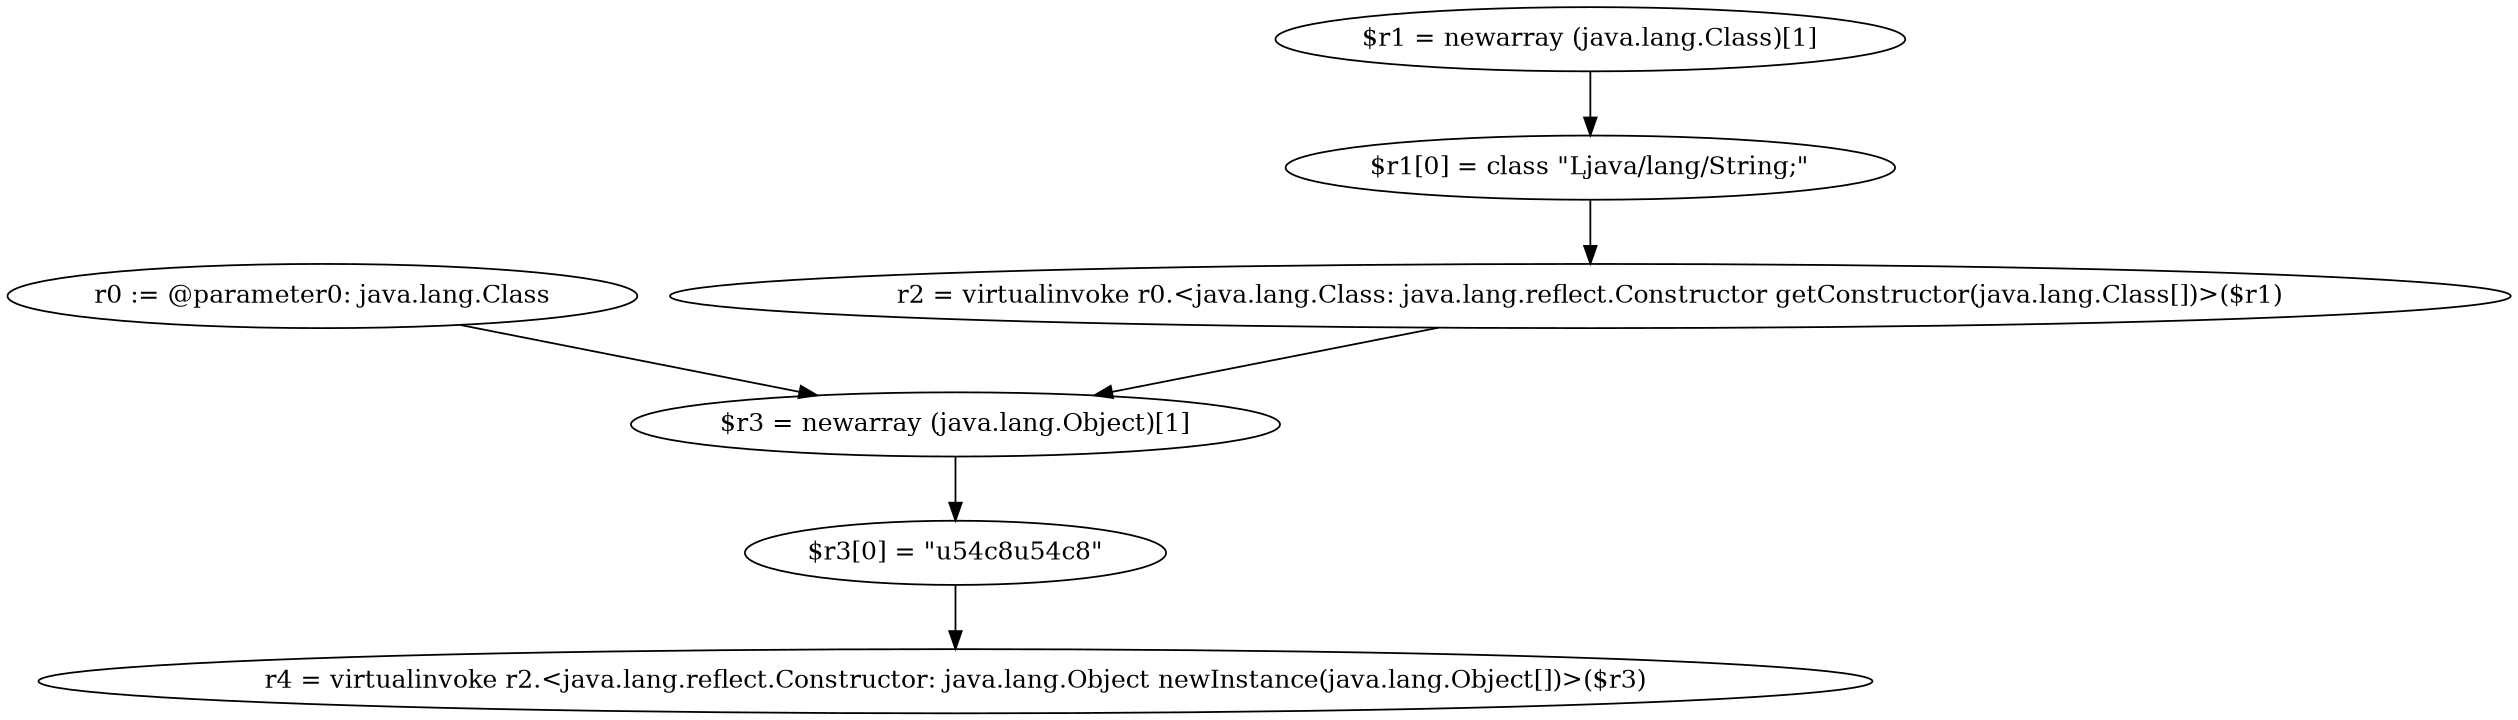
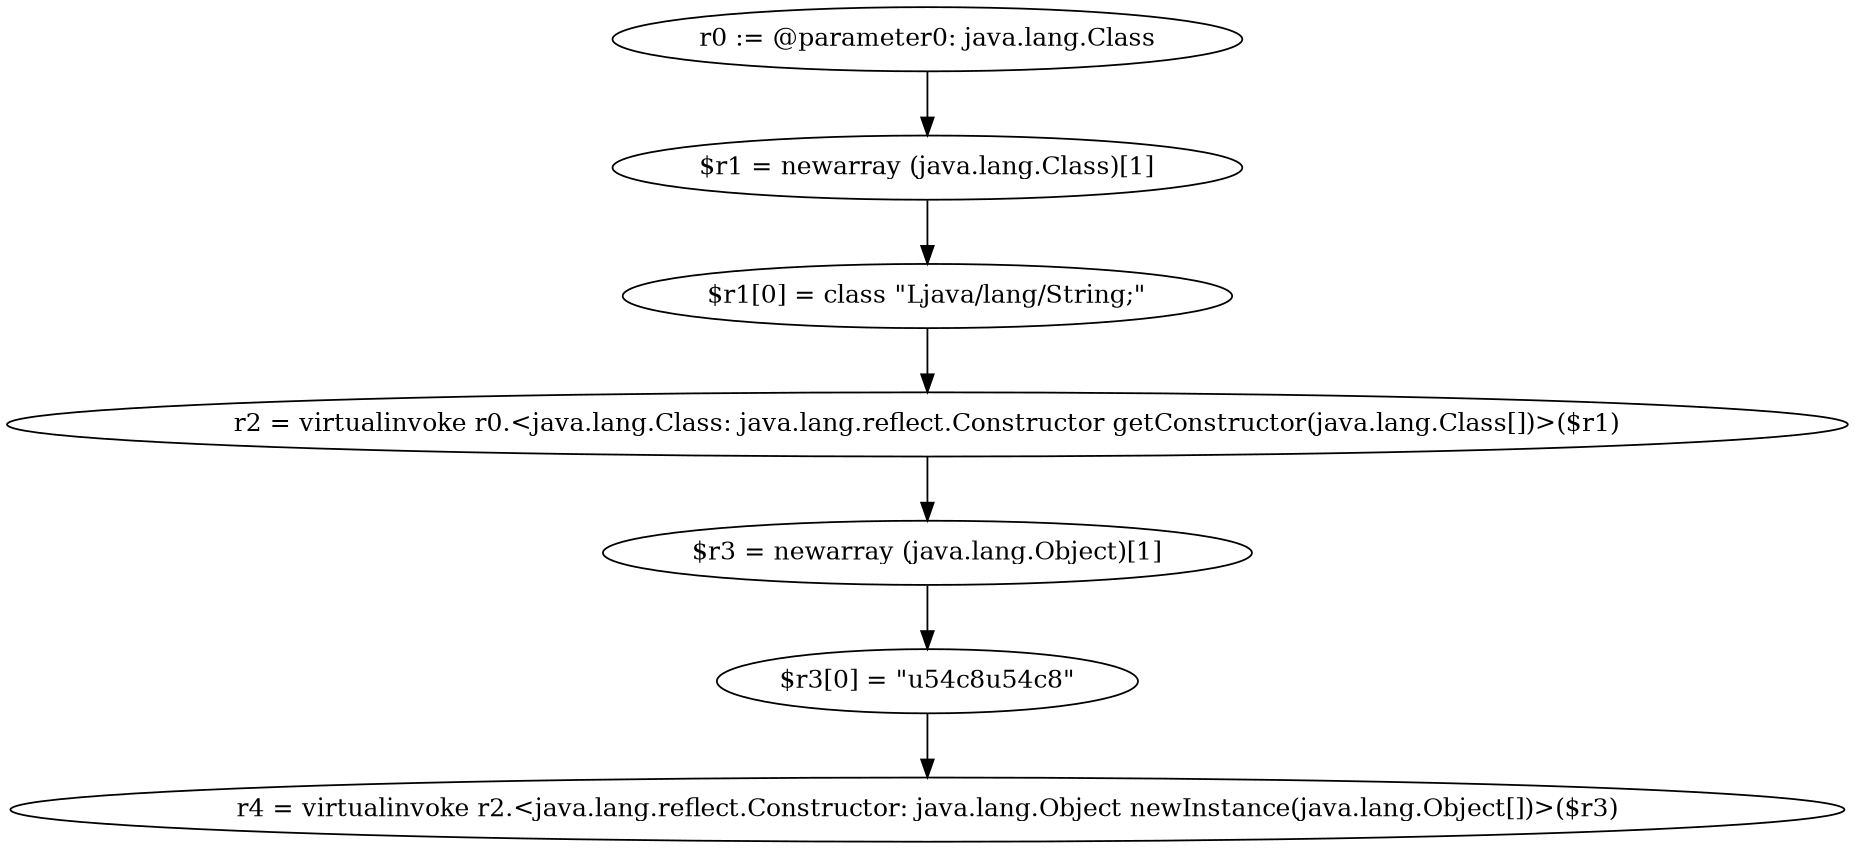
edge "r0 := @parameter0: java.lang.Class" -> "$r3 = newarray (java.lang.Object)[1]": now "r0 := @parameter0: java.lang.Class" -> "$r1 = newarray (java.lang.Class)[1]"
